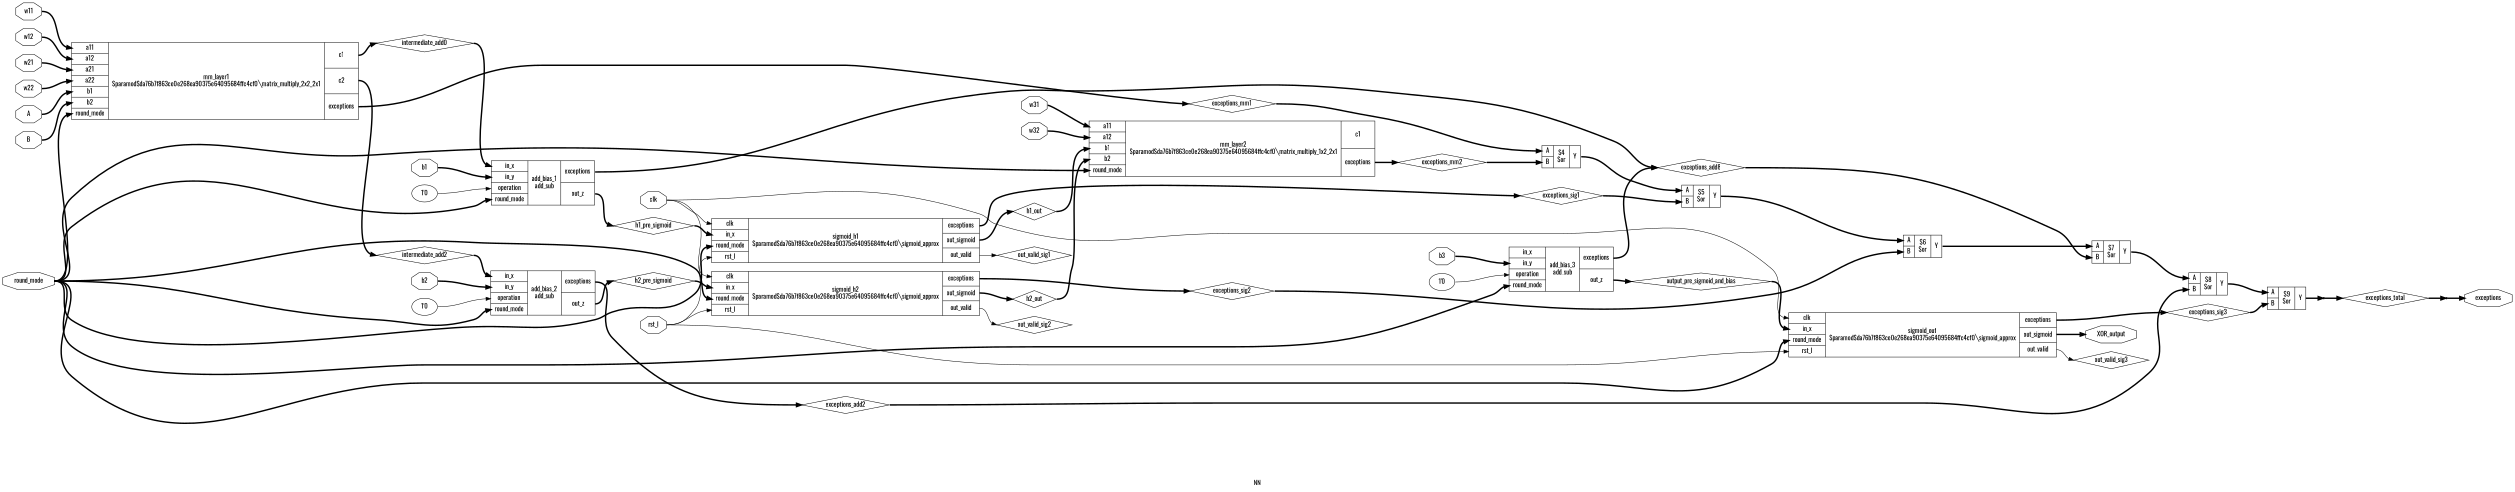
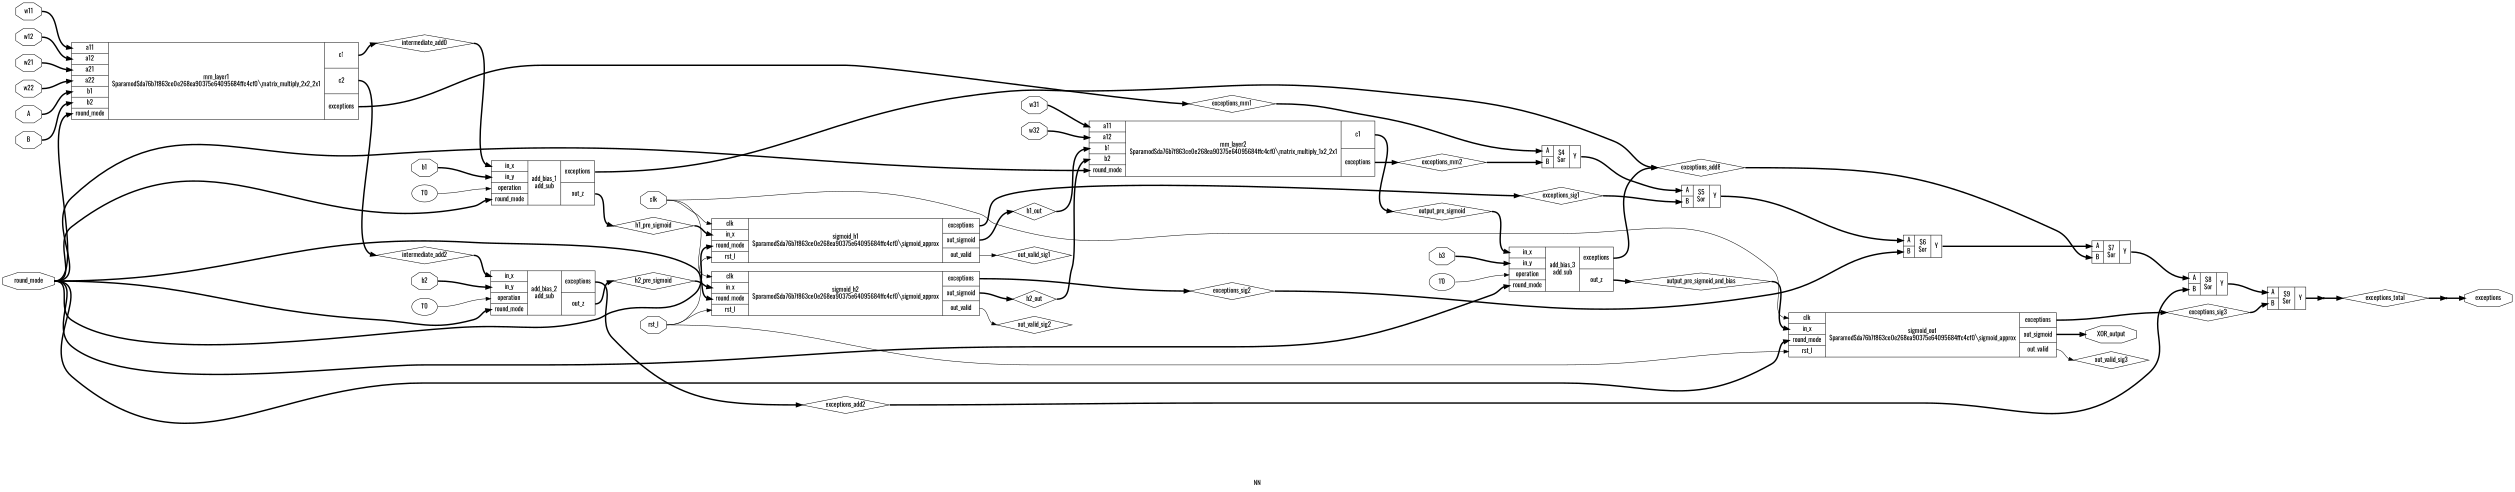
node "output_pre_sigmoid": added
